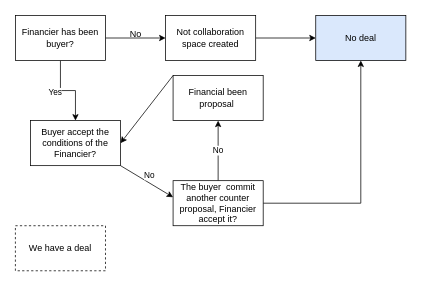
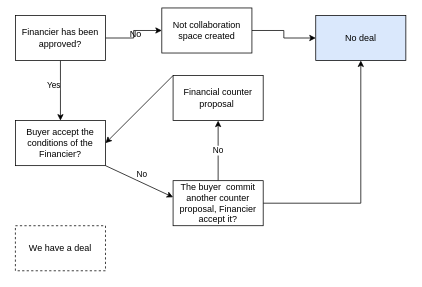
node "Financier has been buyer?": label "Financier has been buyer?" -> "Financier has been approved?"
node "Not collaboration space created": moved (210, 38) -> (207, 30)
node "Financial been proposal": label "Financial been proposal" -> "Financial counter proposal"
node "Buyer accept the conditions of the Financier?": moved (75, 143) -> (60, 143)
